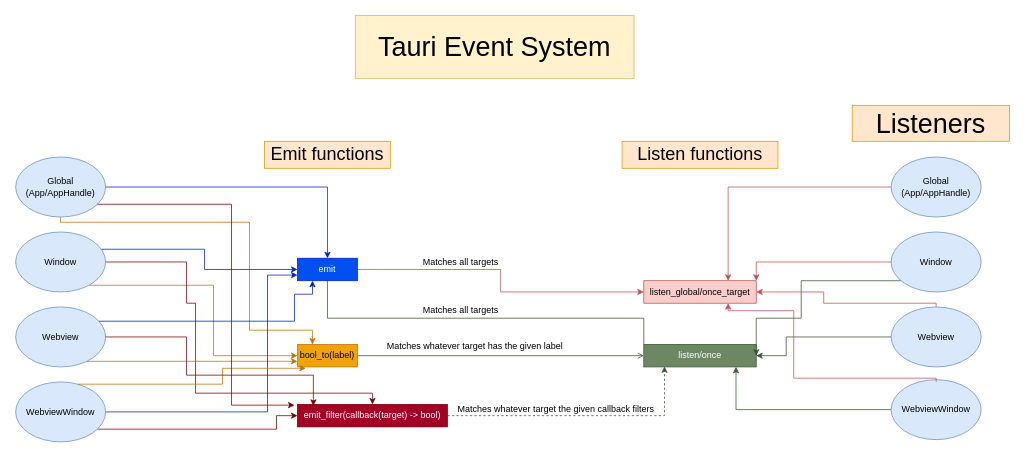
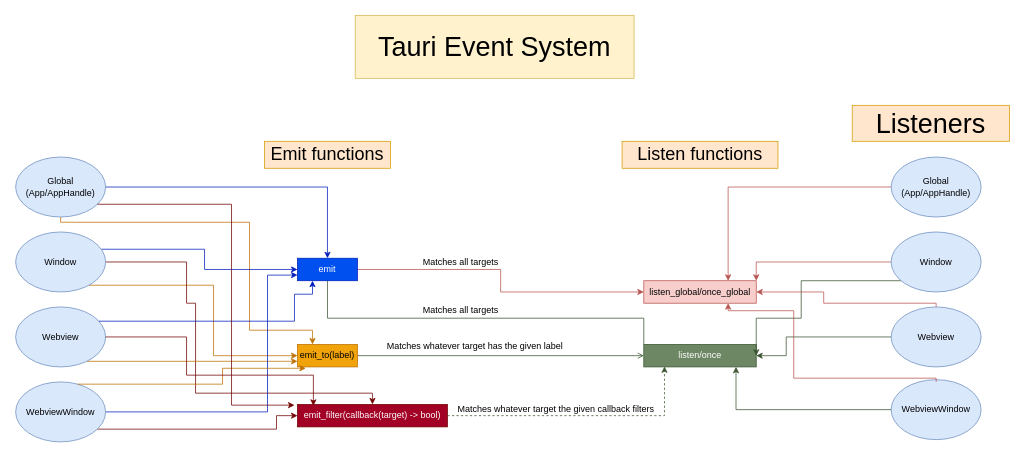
node "listen_global/once_target": label "listen_global/once_target" -> "listen_global/once_global"
node "bool_to(label)": label "bool_to(label)" -> "emit_to(label)"
